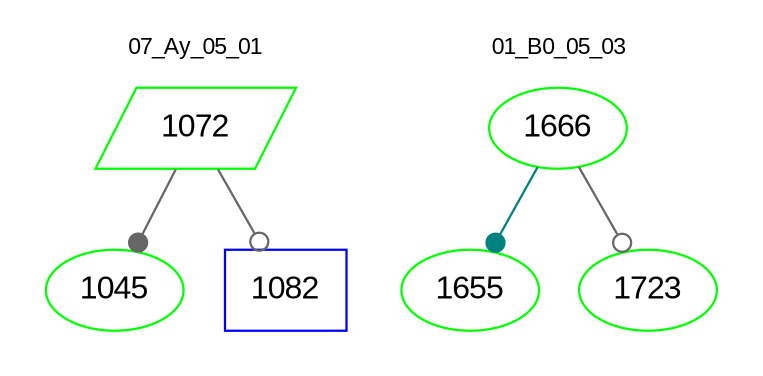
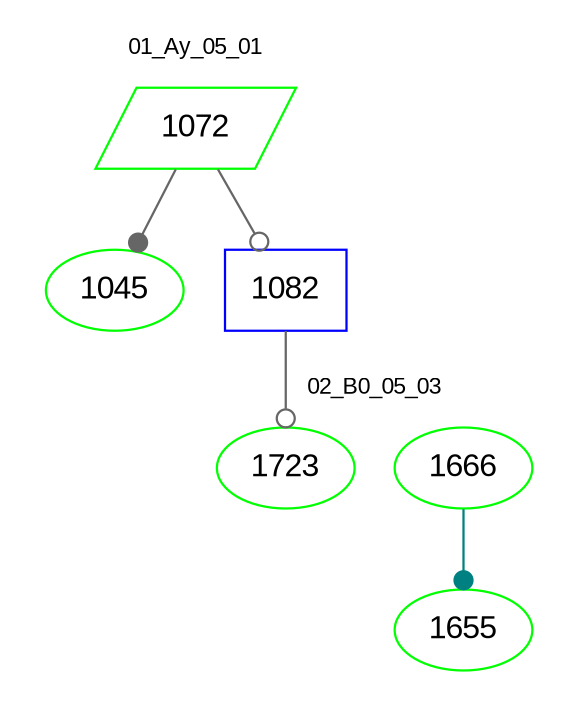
cluster "07_Ay_05_01": label "07_Ay_05_01" -> "01_Ay_05_01"
cluster "01_B0_05_03": label "01_B0_05_03" -> "02_B0_05_03"
edge "1666" -> "1723": now "1082" -> "1723"
